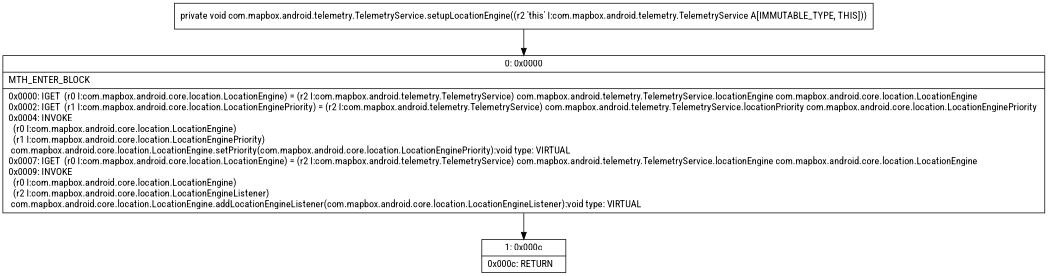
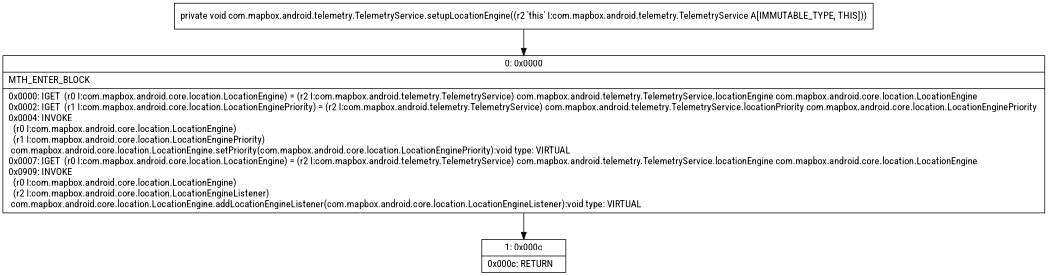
node "0: 0x0000": text "0x0009: INVOKE" -> "0x0909: INVOKE"
